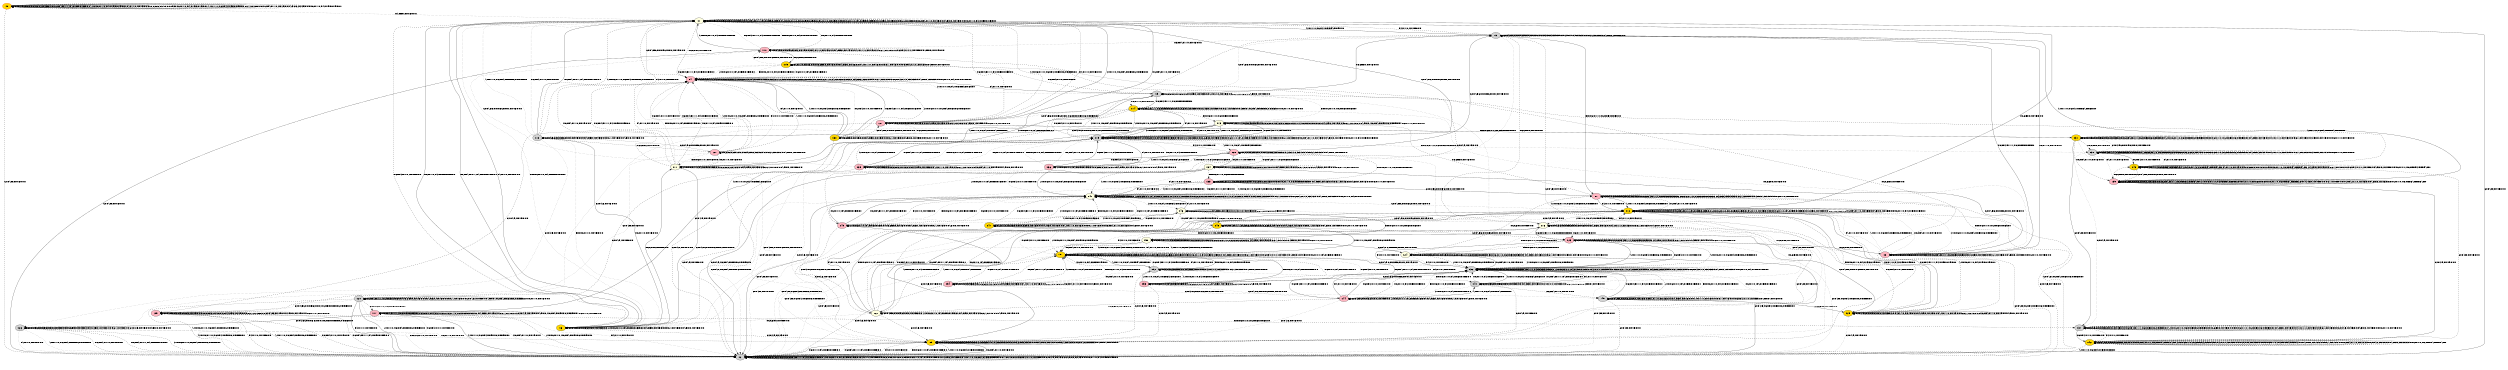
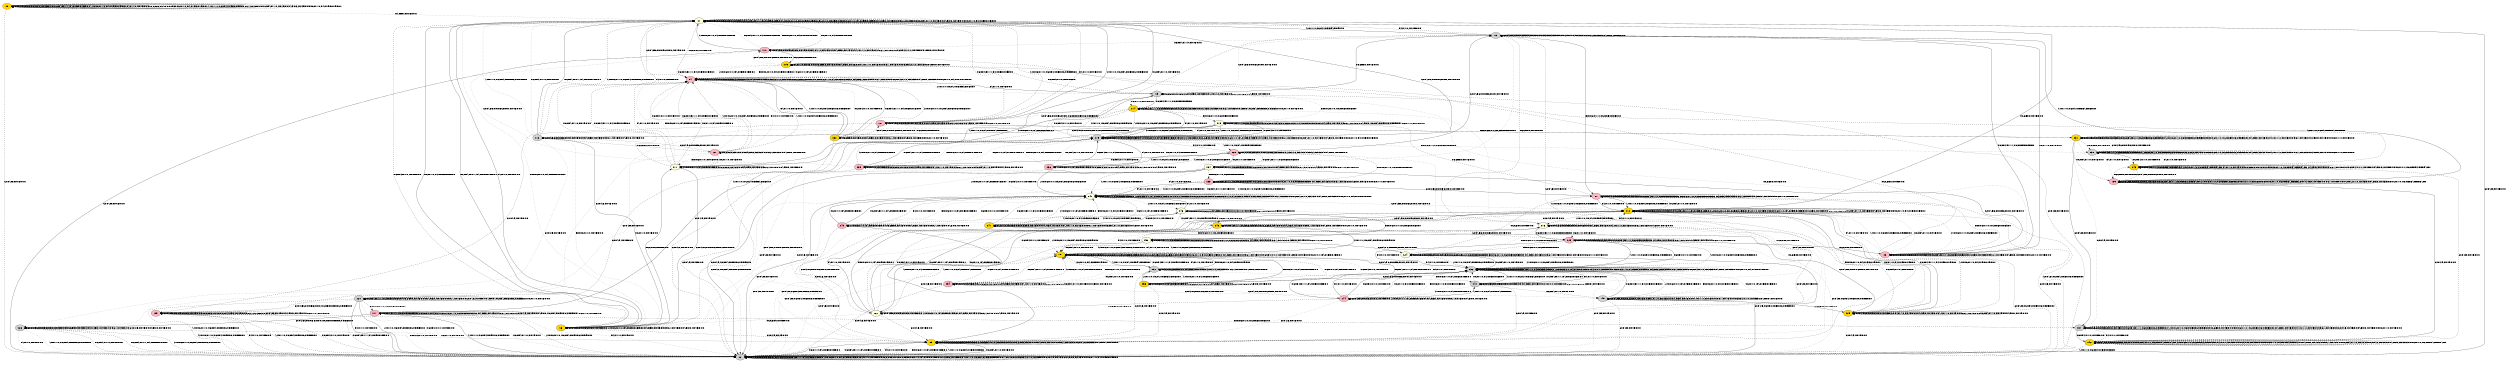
edge "s15" -> "s49": now "s15" -> "s2"
node "s53": fillcolor lightpink -> gold
